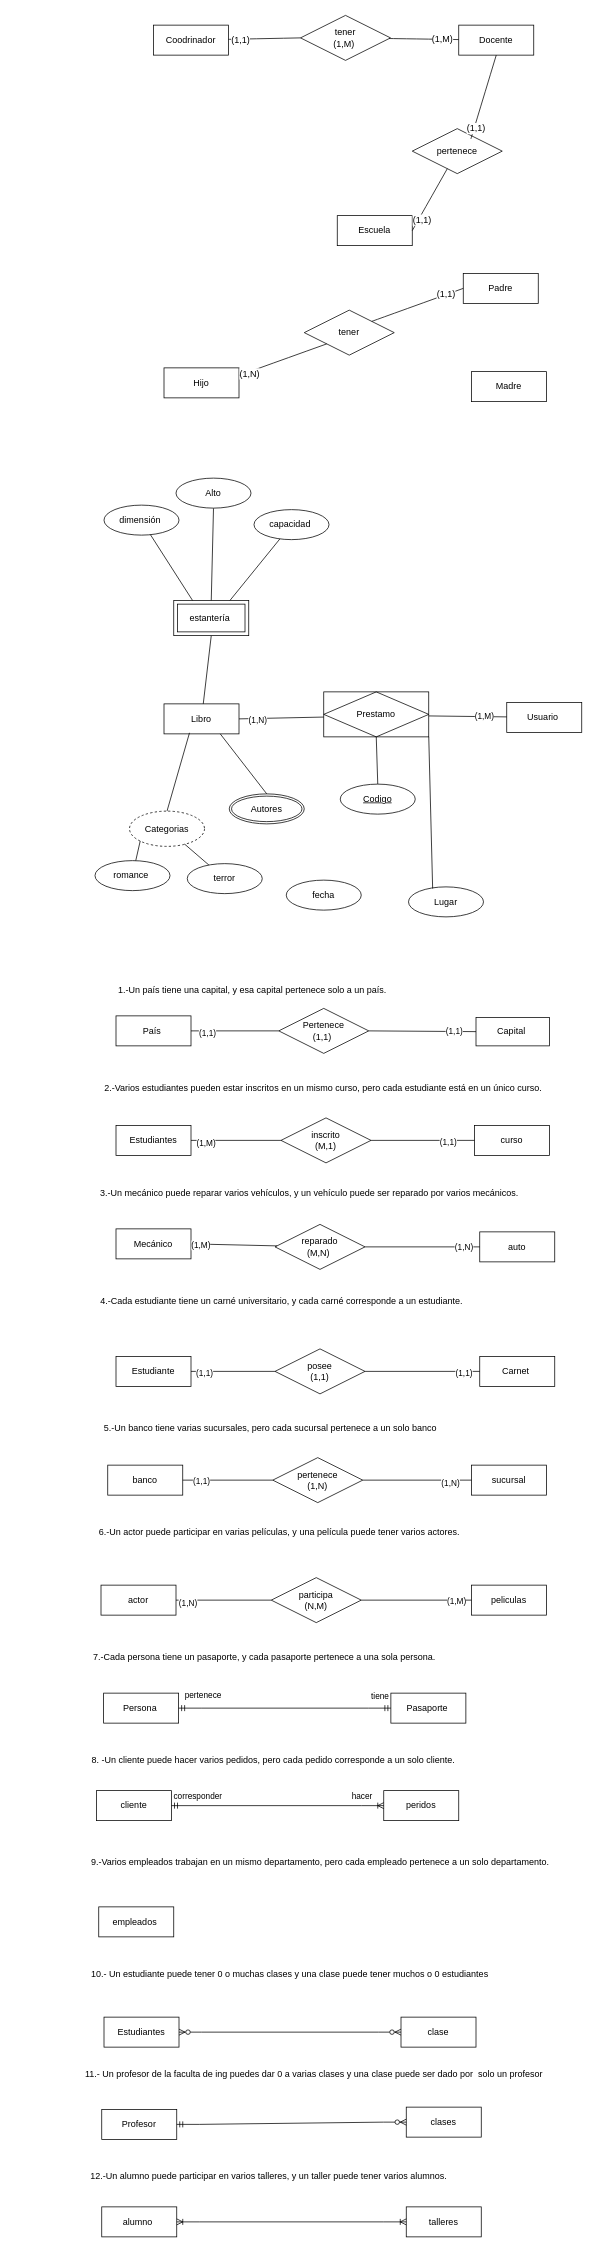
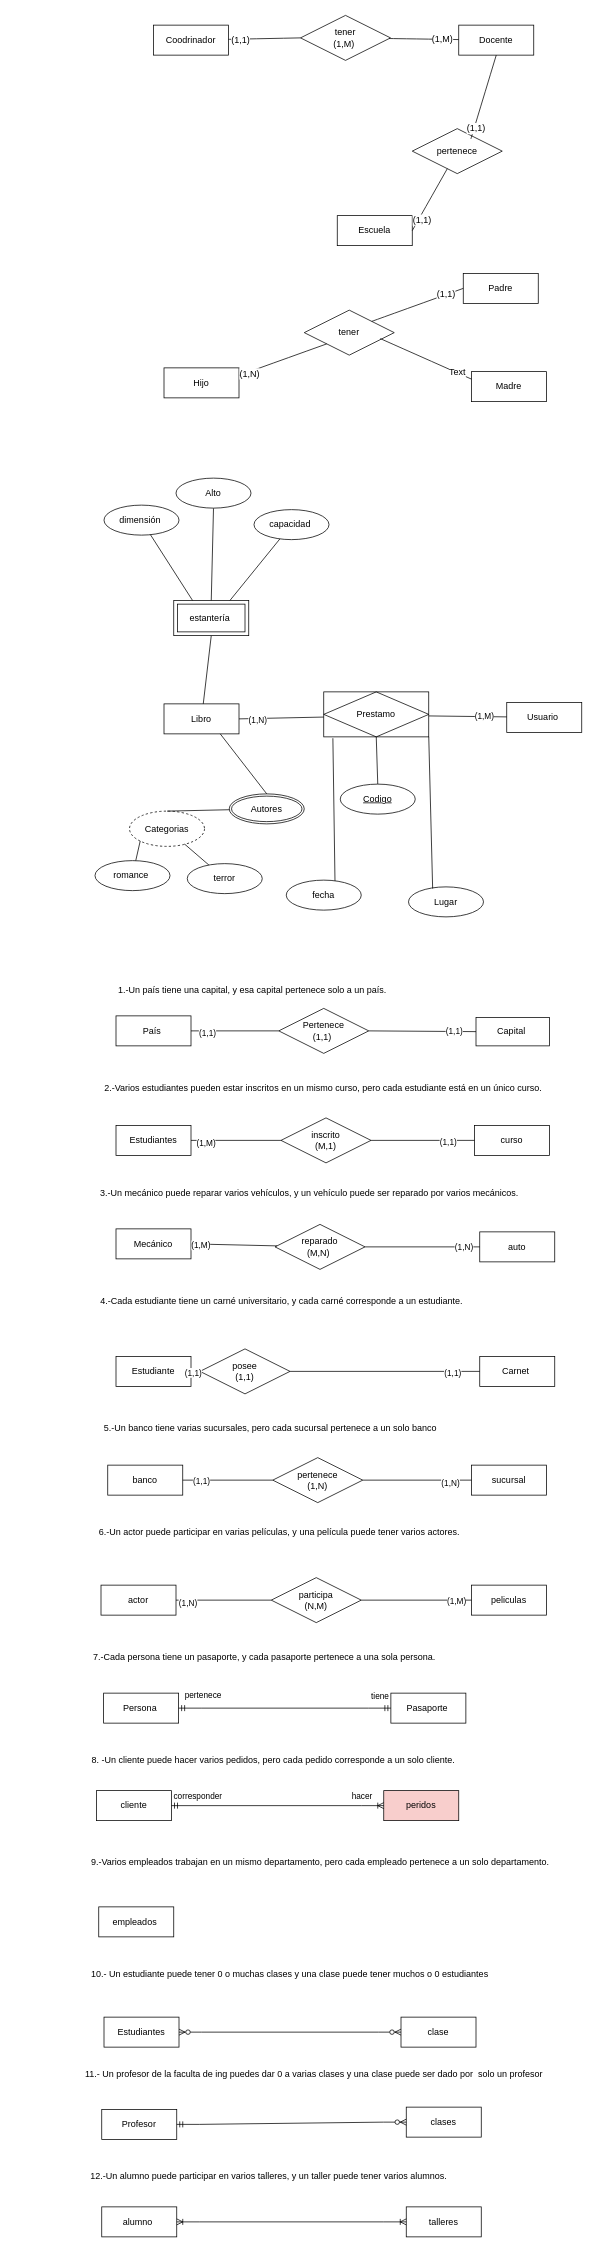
edge "tener" -- "Madre": added, label "Text"
edge "Libro" -- "Categorias": now "Autores" -- "Categorias"
edge "Prestamo" -- "fecha": added
node "posee (1,1)": moved (320, 1371) -> (245, 1371)
node "peridos": fillcolor #ffffff -> #f8cecc
